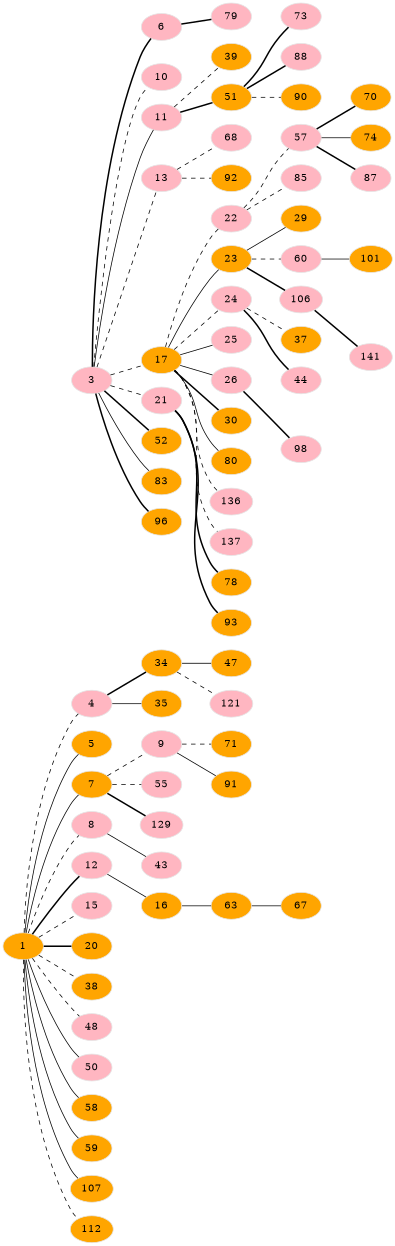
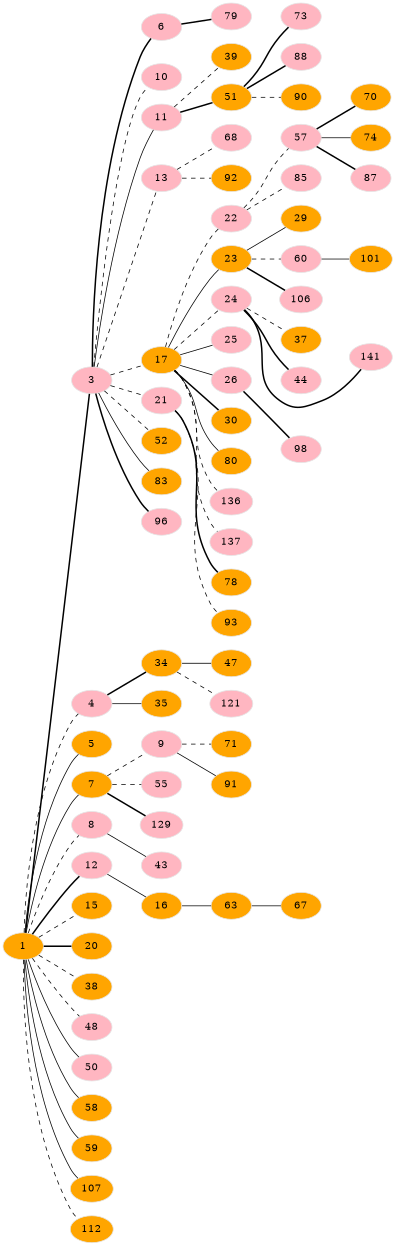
edge "106" -- "141": now "24" -- "141"
edge "3" -- "52": style bold -> dashed
node "96": fillcolor orange -> lightpink
edge "21" -- "93": style bold -> dashed
edge "3" -- "1": added
node "15": fillcolor lightpink -> orange
